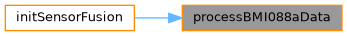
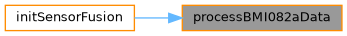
node "processBMI088aData": label "processBMI088aData" -> "processBMI082aData"
